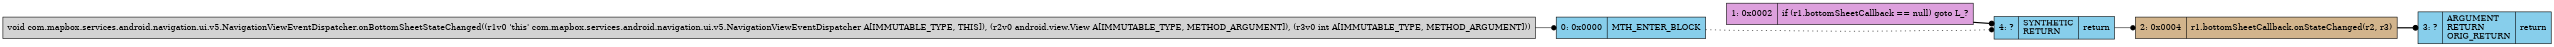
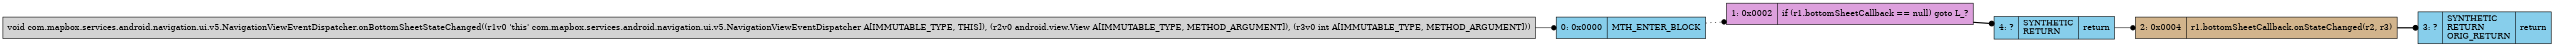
node "3: ?": text "ARGUMENT" -> "SYNTHETIC"
edge "0: 0x0000" -> "4: ?": now "0: 0x0000" -> "1: 0x0002"
